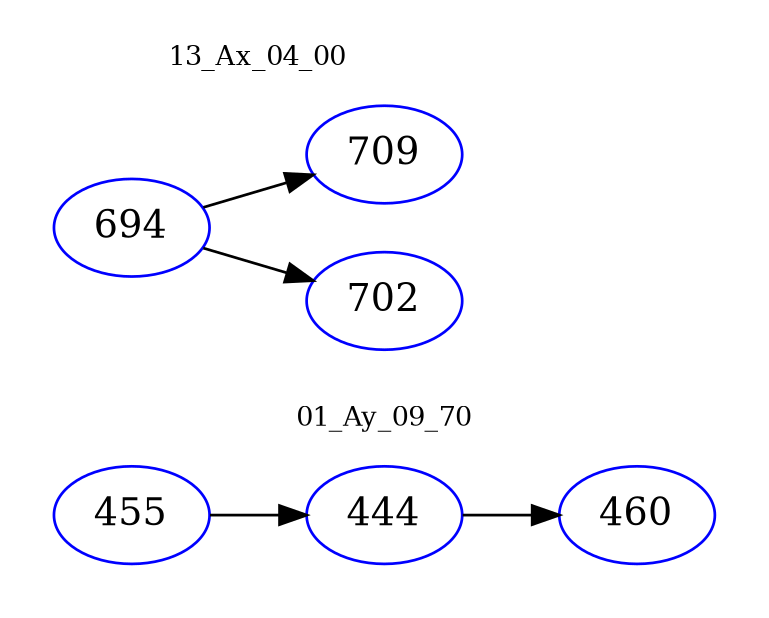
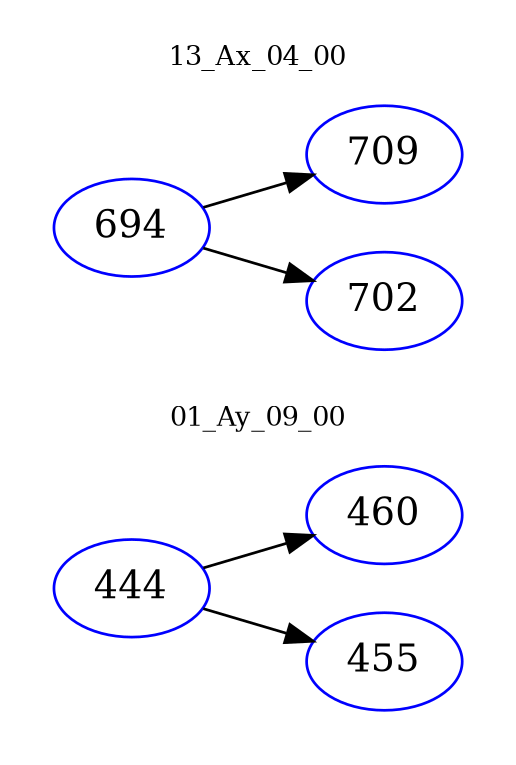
cluster "01_Ay_09_70": label "01_Ay_09_70" -> "01_Ay_09_00"
edge "455" -> "444": reversed
